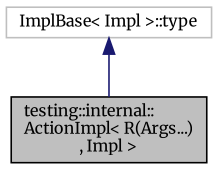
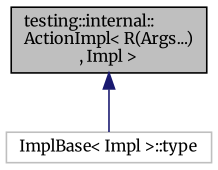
edge "testing::internal:: ActionImpl< R(Args...) , Impl >" -> "ImplBase< Impl >::type": reversed
